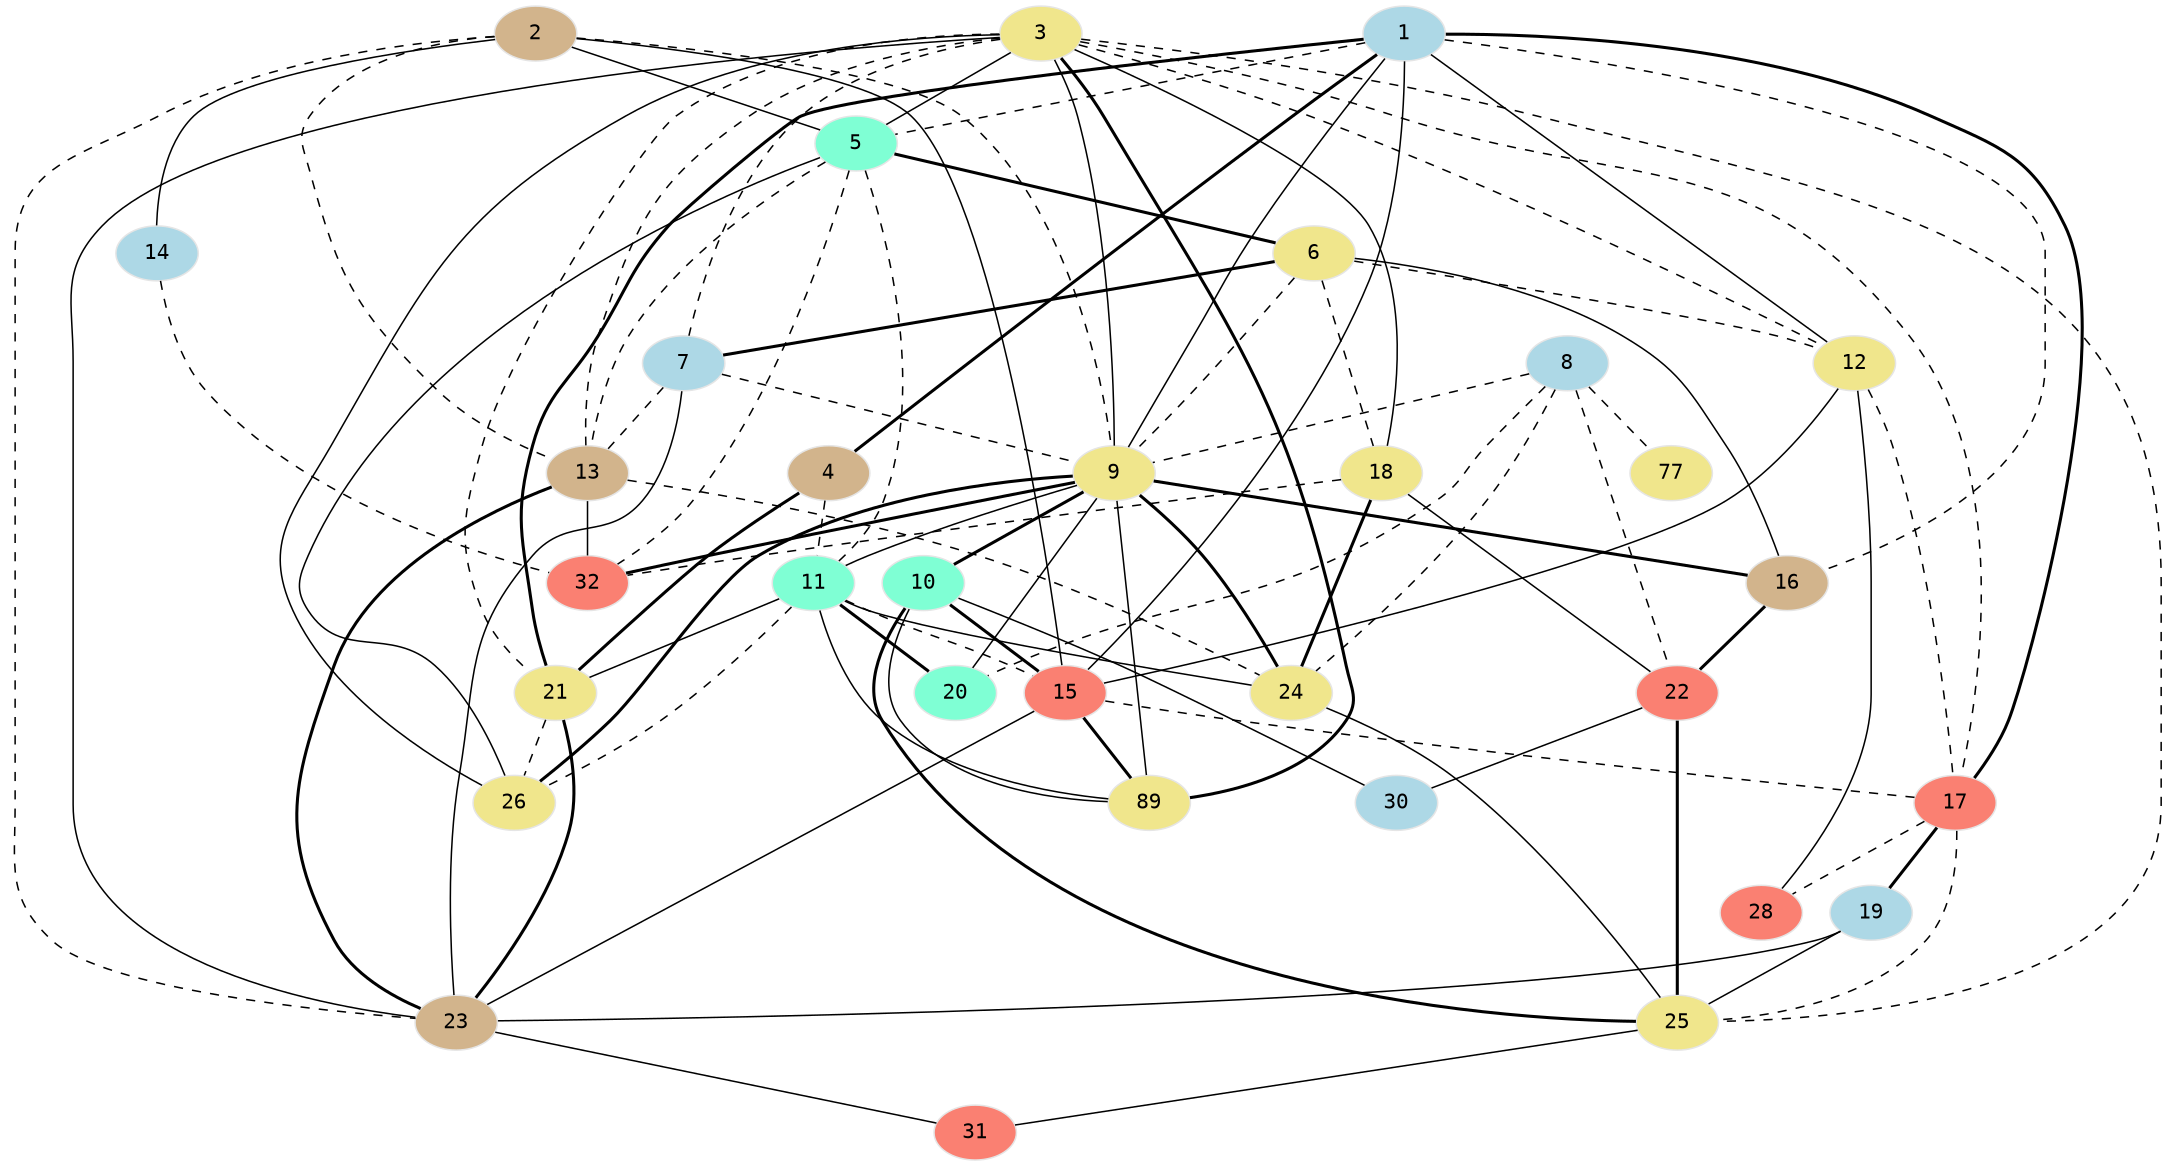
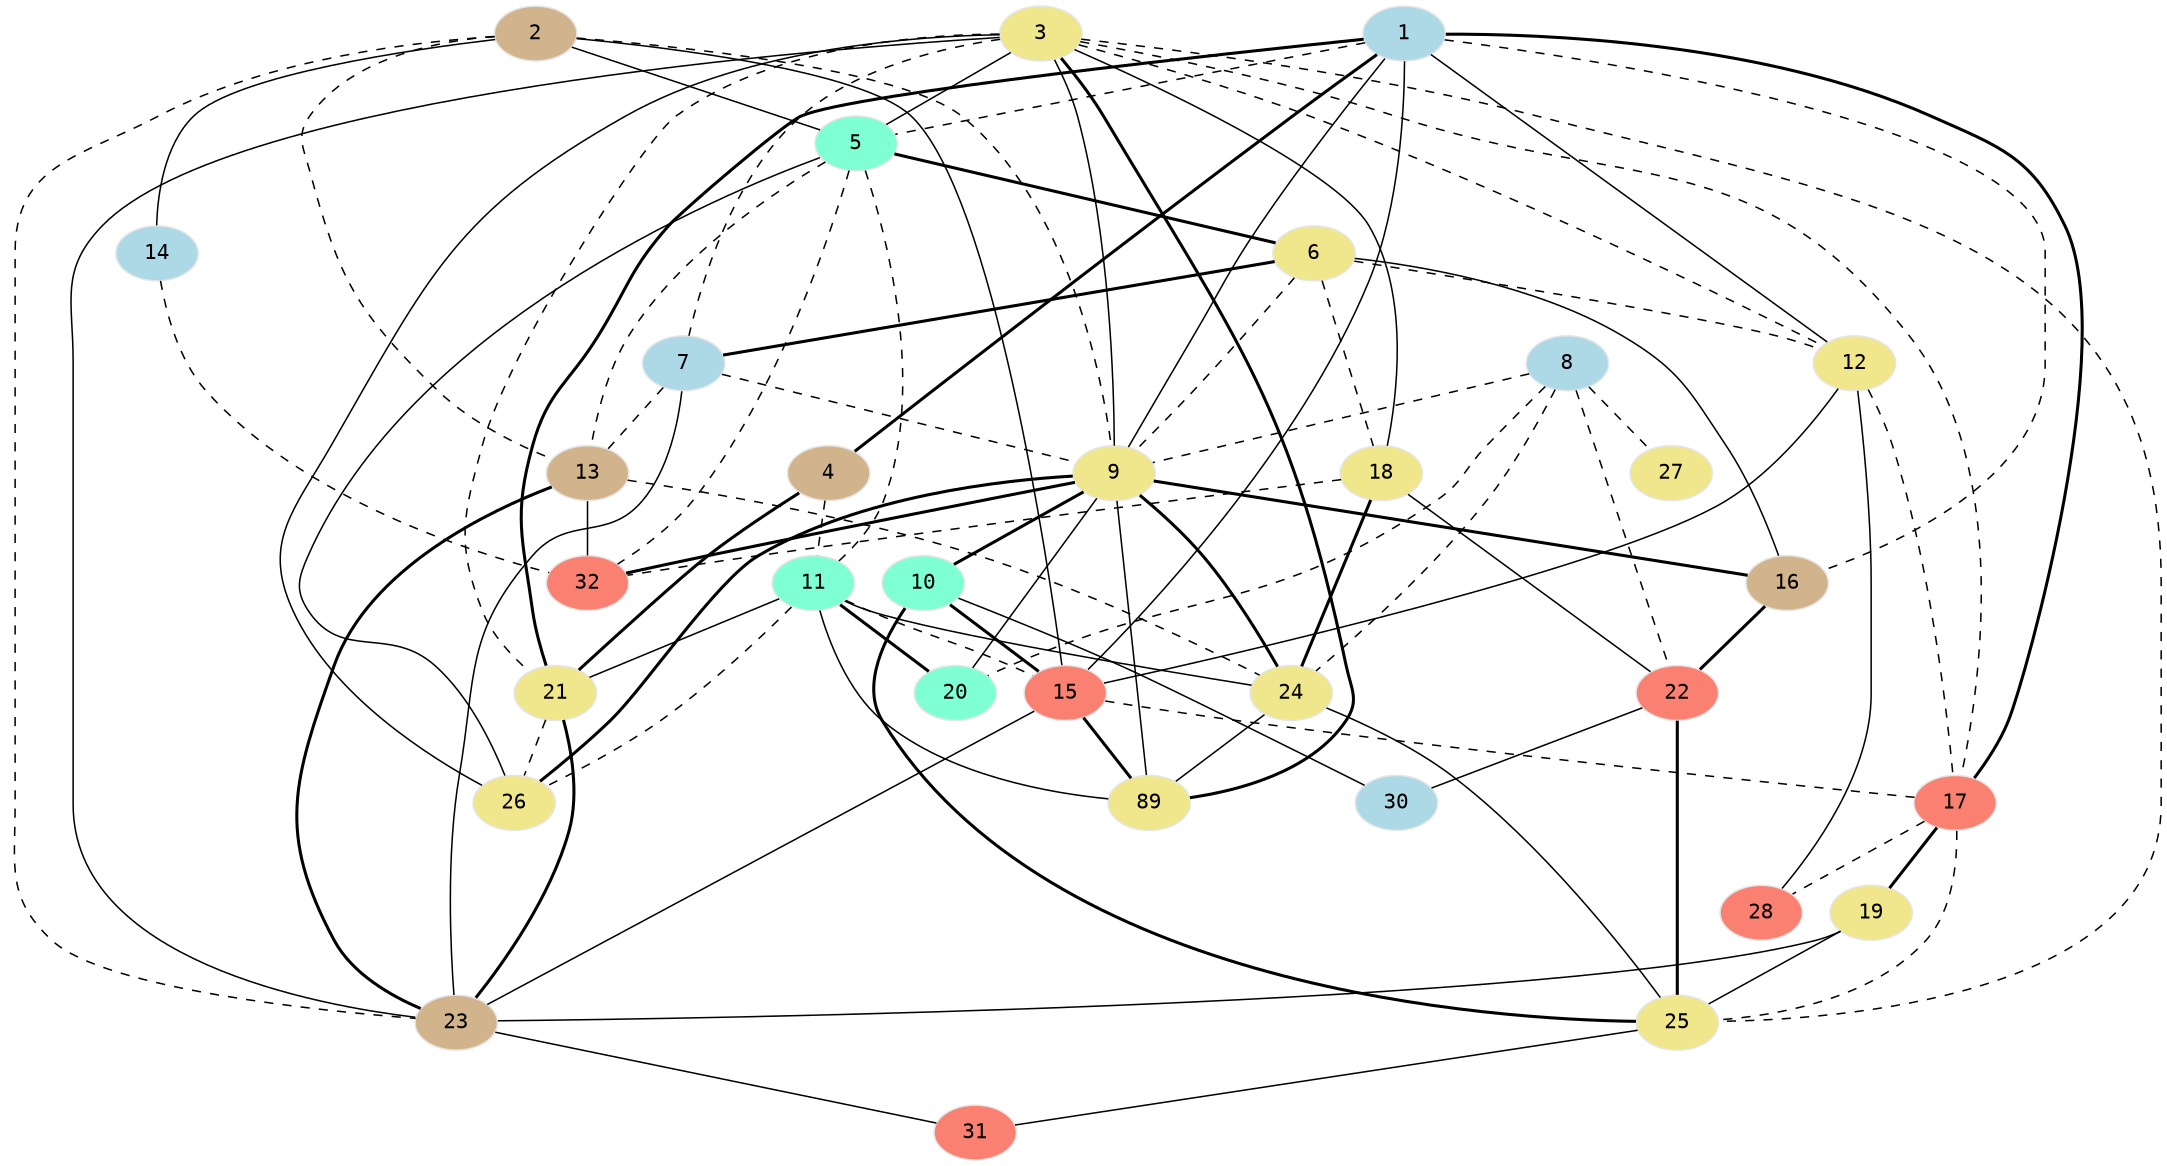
edge "3" -- "13": removed
node "77": label "77" -> "27"
edge "9" -- "11": removed
edge "10" -- "89": now "24" -- "89"
node "19": fillcolor lightblue -> khaki
